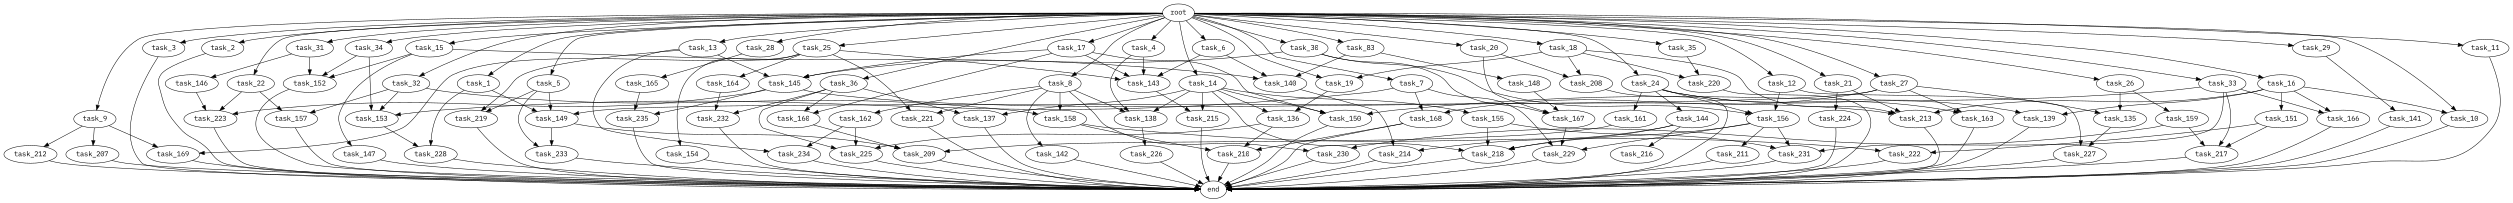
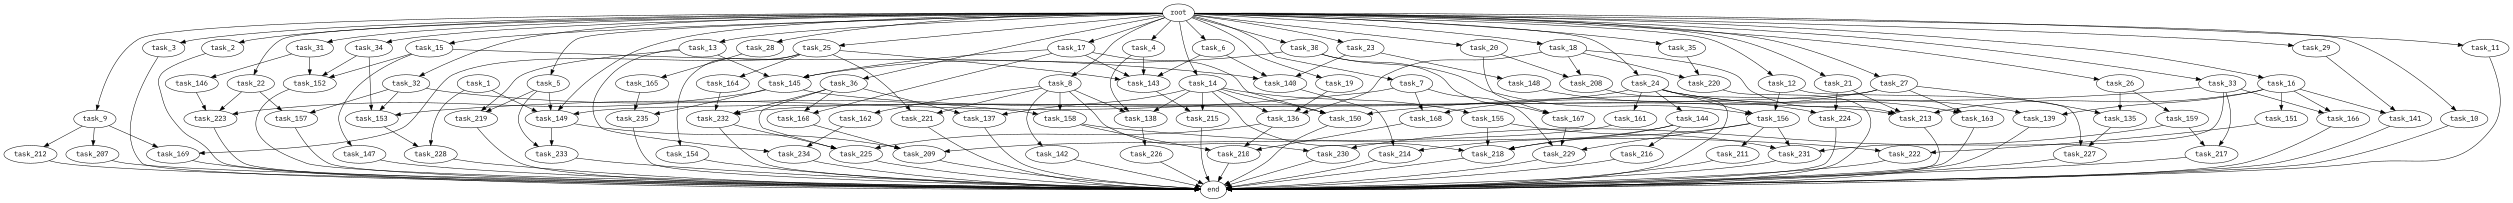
edge "root" -> "task_1": now "root" -> "task_149"
node "task_83": label "task_83" -> "task_23"
edge "task_18" -> "task_19": now "task_18" -> "task_136"
edge "task_148" -> "task_167": now "task_148" -> "task_224"
edge "task_16" -> "task_10": now "task_16" -> "task_141"
edge "task_24" -> "task_232": added
edge "task_162" -> "task_225": now "task_232" -> "task_225"
edge "task_151" -> "task_217": removed
edge "task_168" -> "end": now "task_216" -> "end"
